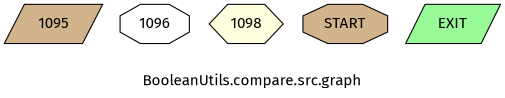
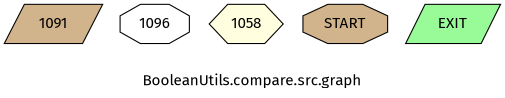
node "1095": label "1095" -> "1091"
node "1098": label "1098" -> "1058"
